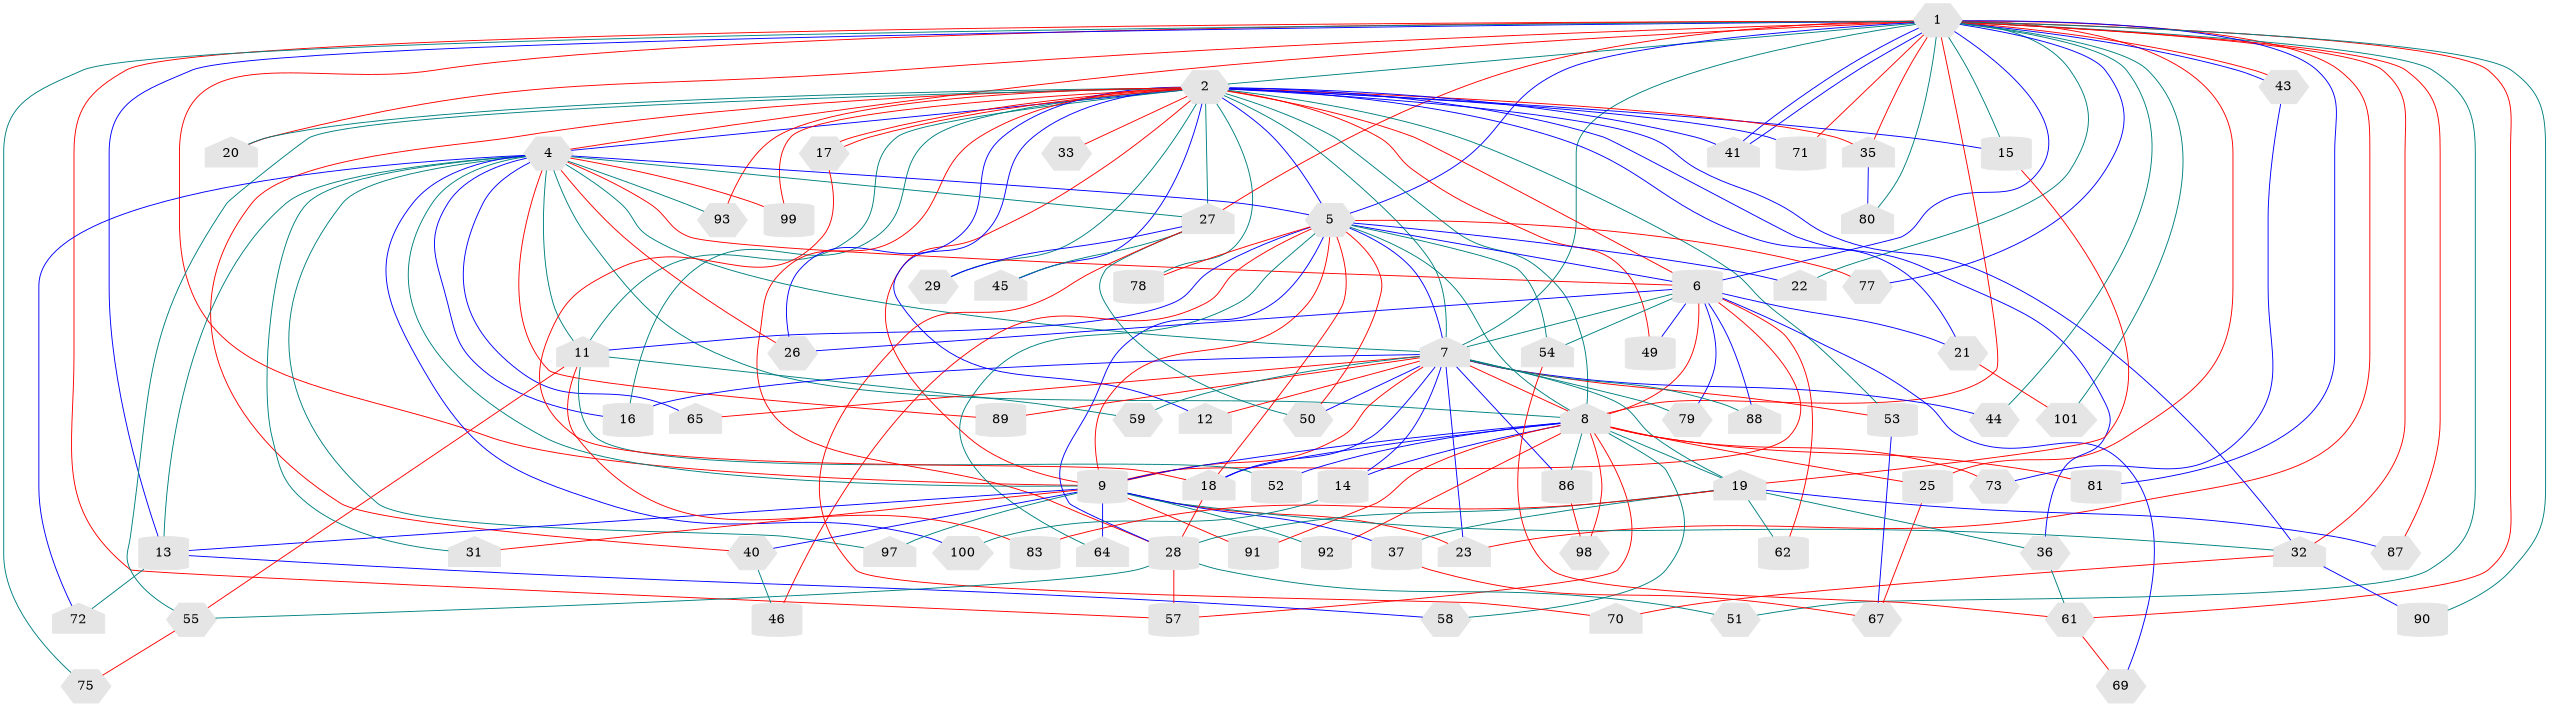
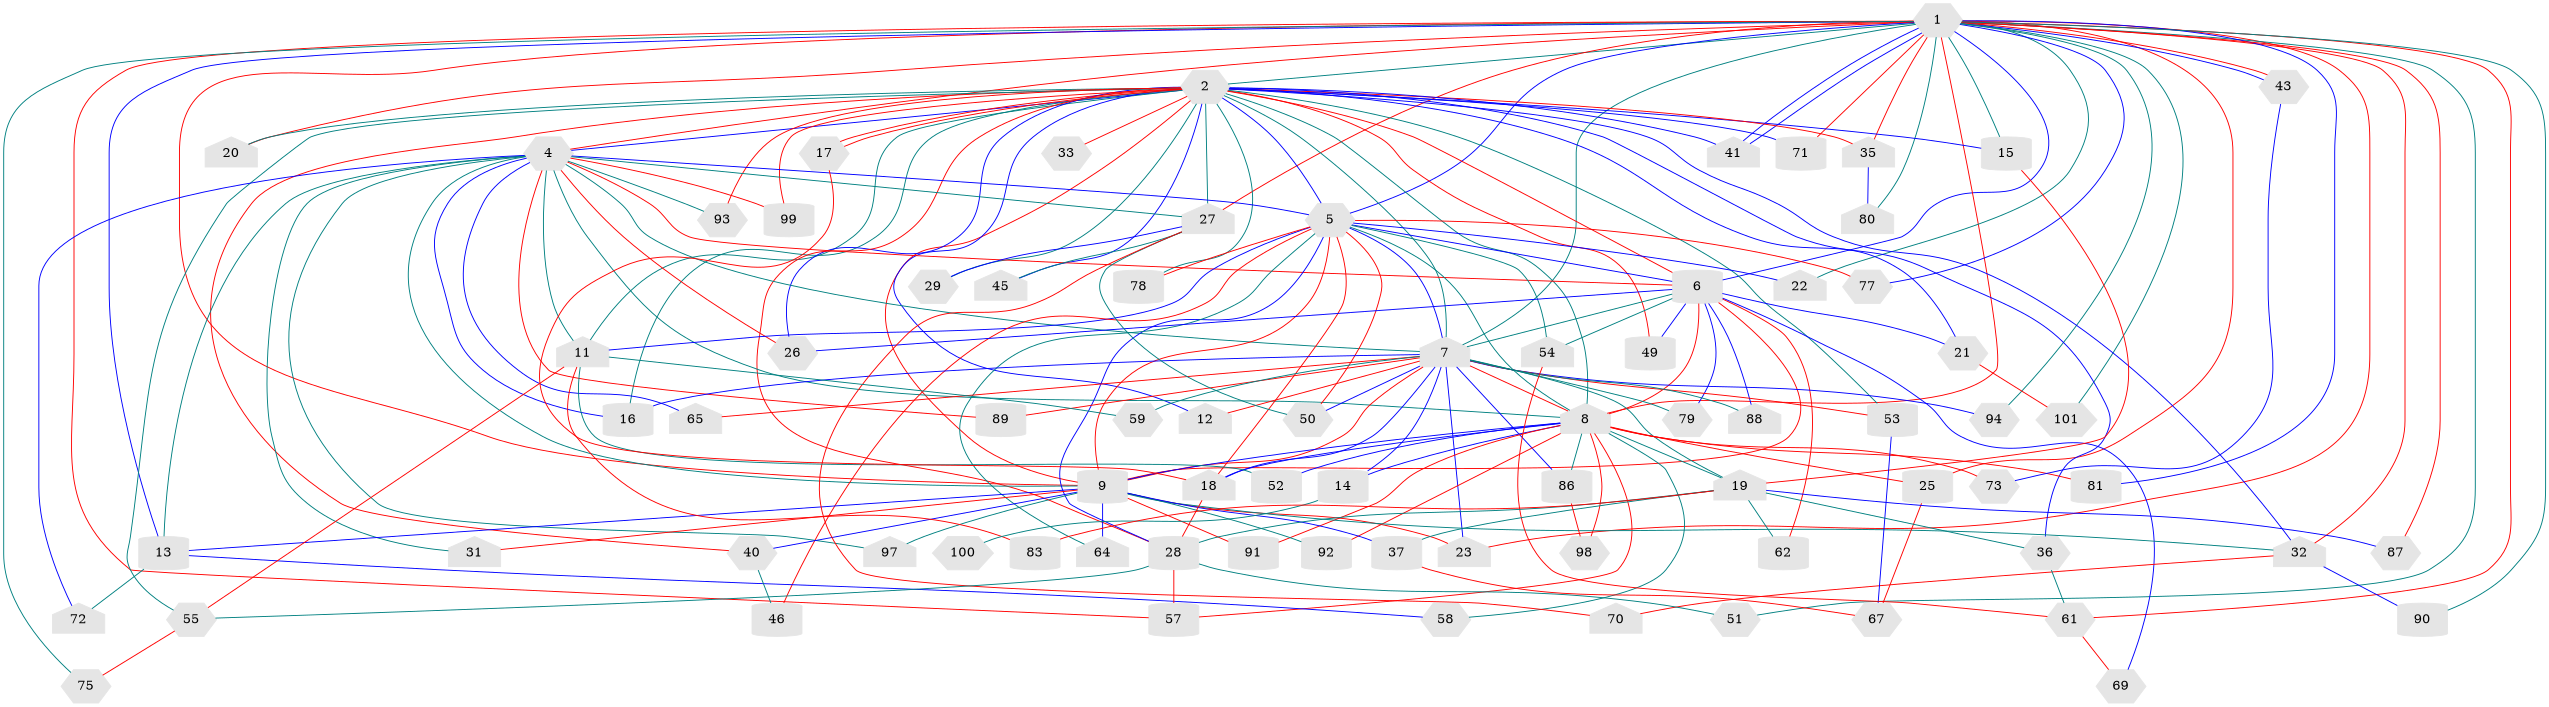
node "44": label "44" -> "94"
edge "4" -- "100": removed
